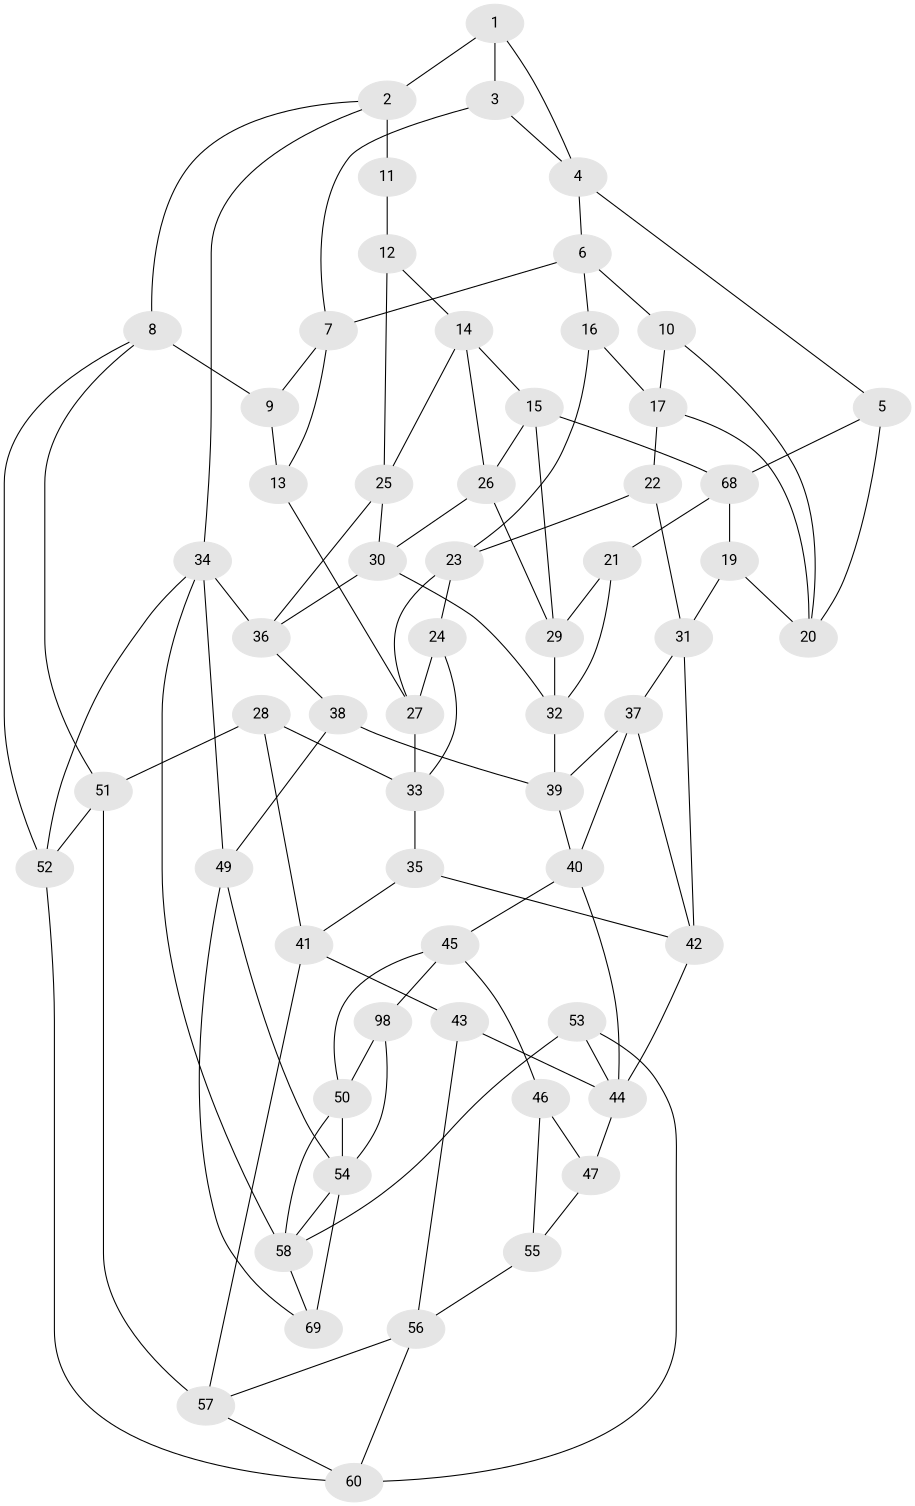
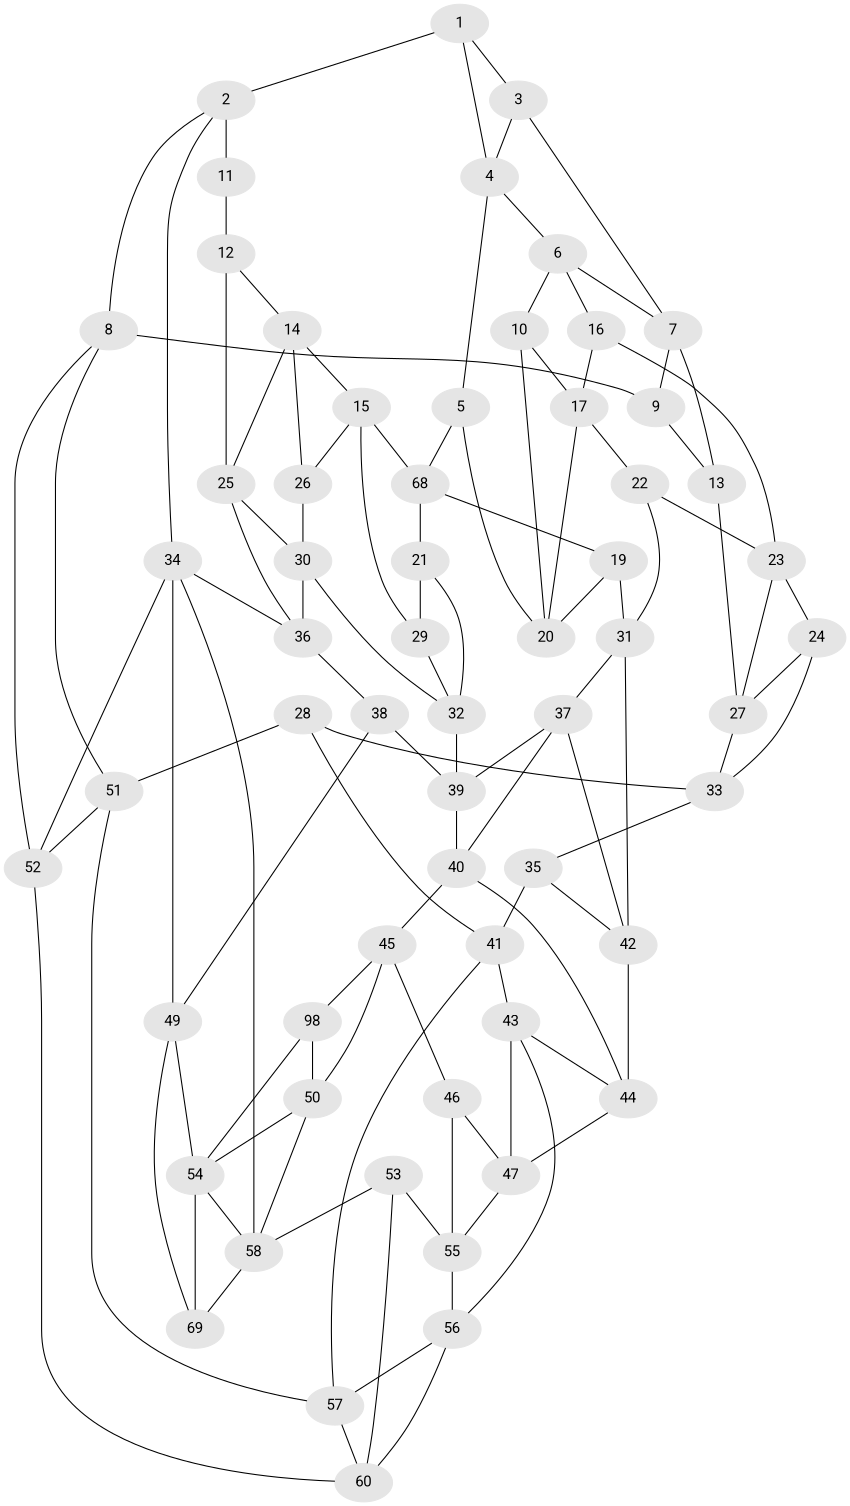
edge "26" -- "29": removed
edge "53" -- "44": now "53" -- "55"
edge "43" -- "47": added
